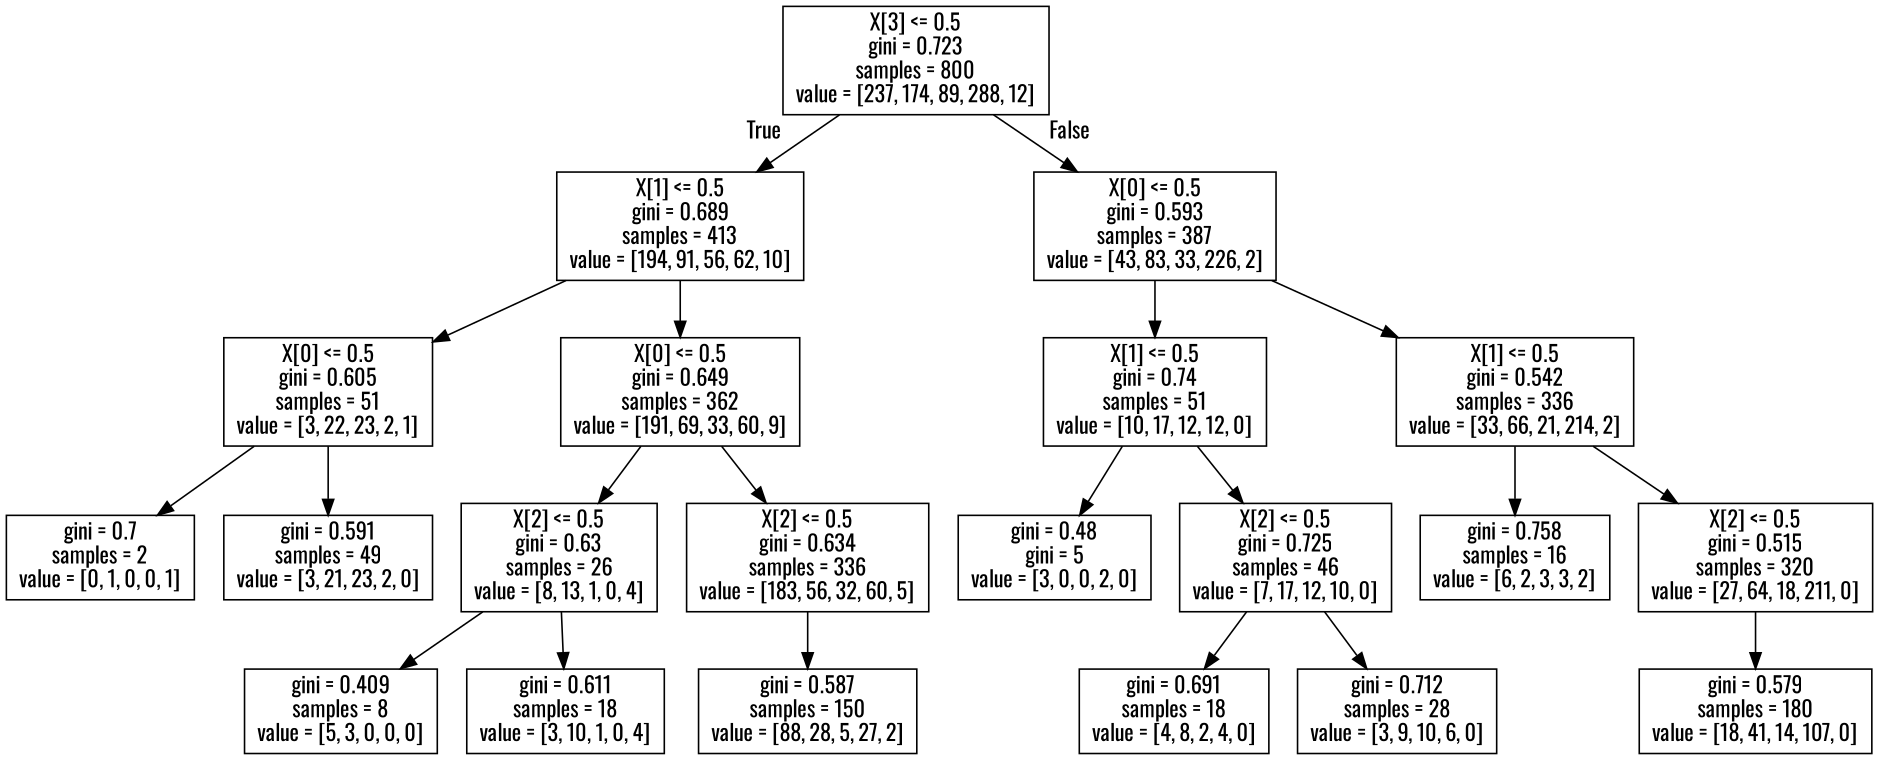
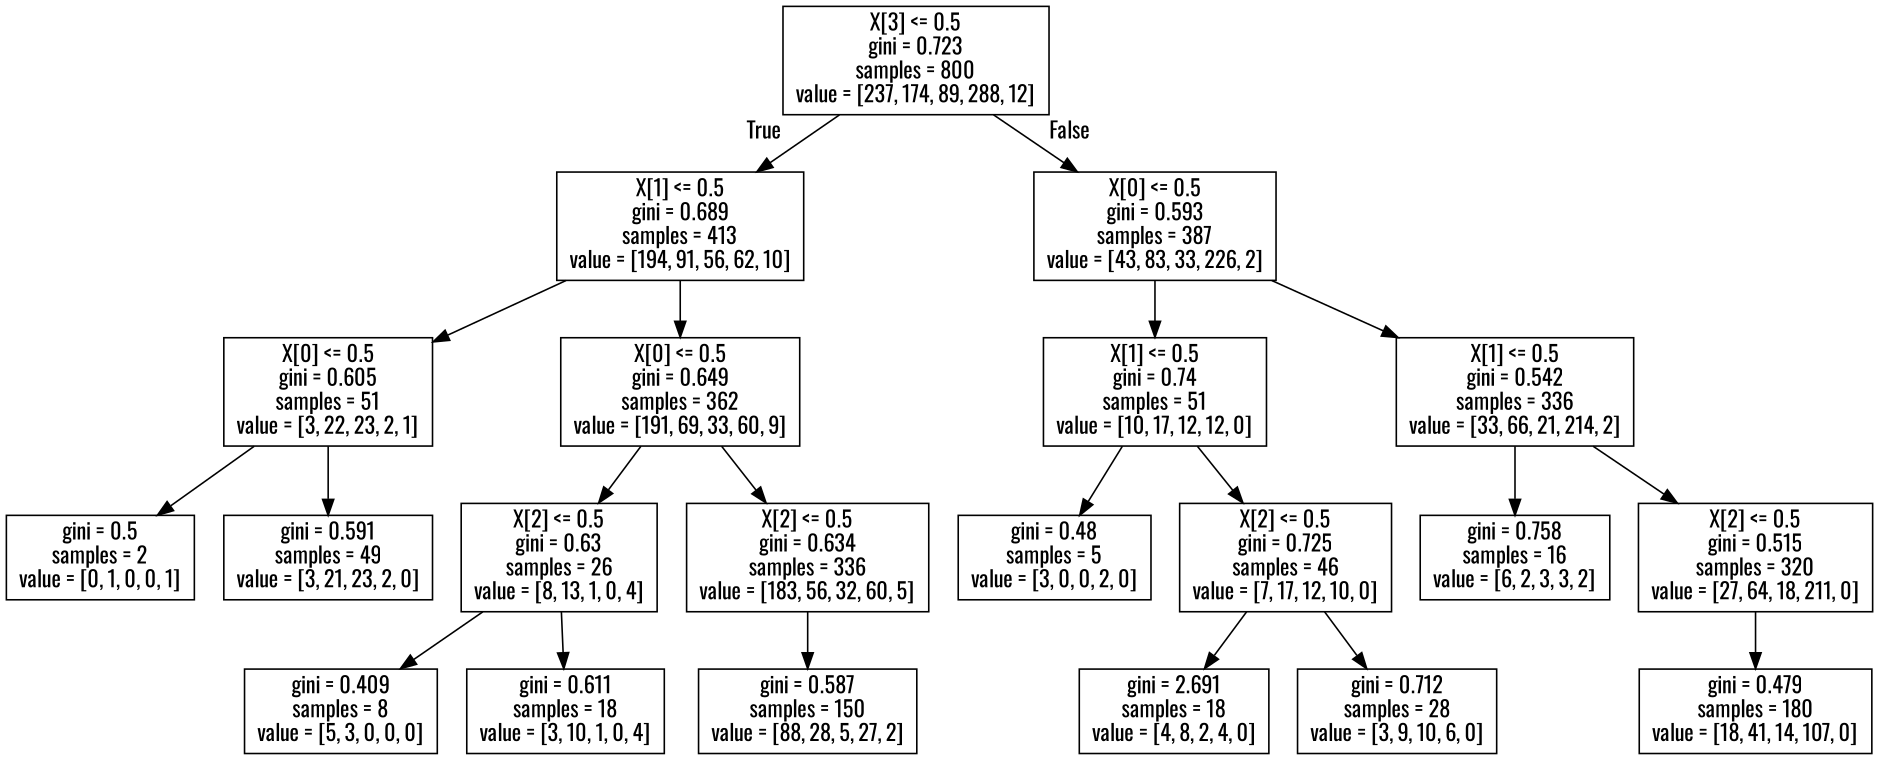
node "gini = 0.7 samples = 2 value = [0, 1, 0, 0, 1]": label "gini = 0.7 samples = 2 value = [0, 1, 0, 0, 1]" -> "gini = 0.5 samples = 2 value = [0, 1, 0, 0, 1]"
node "gini = 0.48 gini = 5 value = [3, 0, 0, 2, 0]": label "gini = 0.48 gini = 5 value = [3, 0, 0, 2, 0]" -> "gini = 0.48 samples = 5 value = [3, 0, 0, 2, 0]"
node "gini = 0.691 samples = 18 value = [4, 8, 2, 4, 0]": label "gini = 0.691 samples = 18 value = [4, 8, 2, 4, 0]" -> "gini = 2.691 samples = 18 value = [4, 8, 2, 4, 0]"
node "gini = 0.579 samples = 180 value = [18, 41, 14, 107, 0]": label "gini = 0.579 samples = 180 value = [18, 41, 14, 107, 0]" -> "gini = 0.479 samples = 180 value = [18, 41, 14, 107, 0]"
